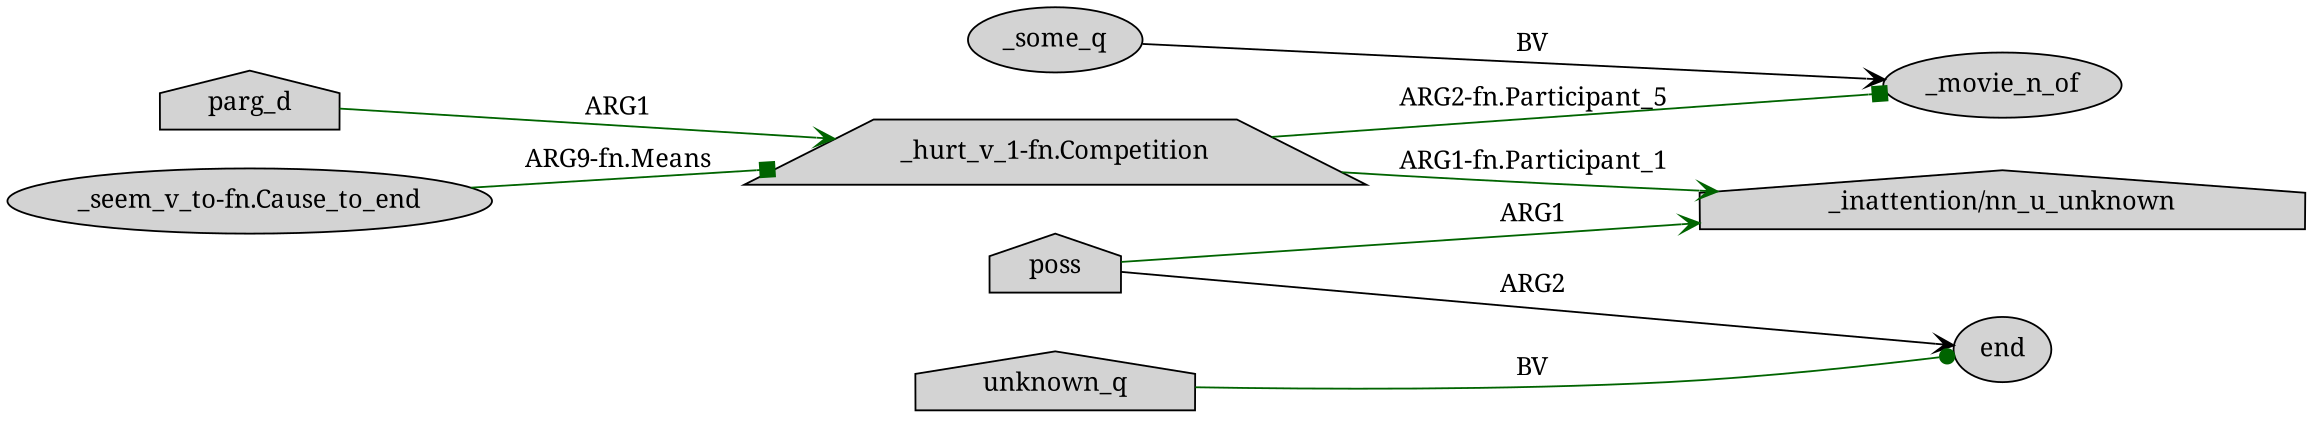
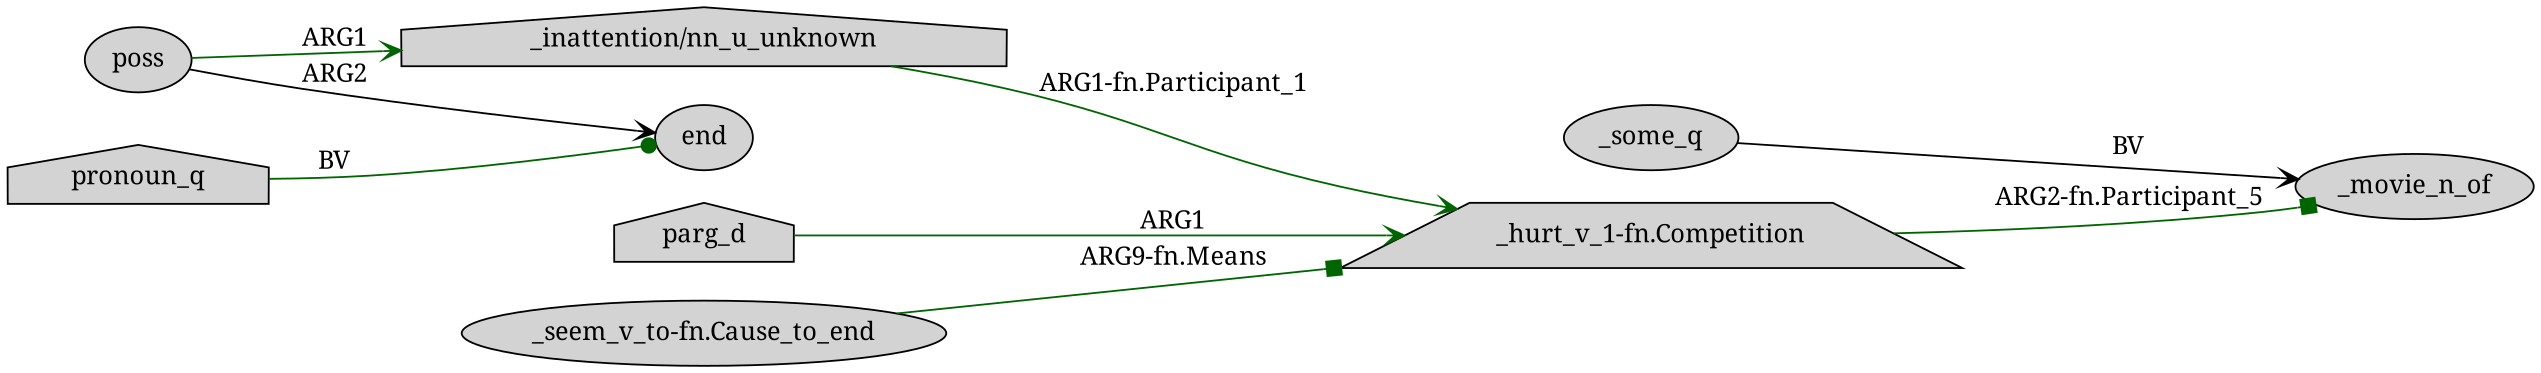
edge "_hurt_v_1-fn.Competition" -> "_inattention/nn_u_unknown": reversed
node "poss": shape house -> ellipse
node "unknown_q": label "unknown_q" -> "pronoun_q"
